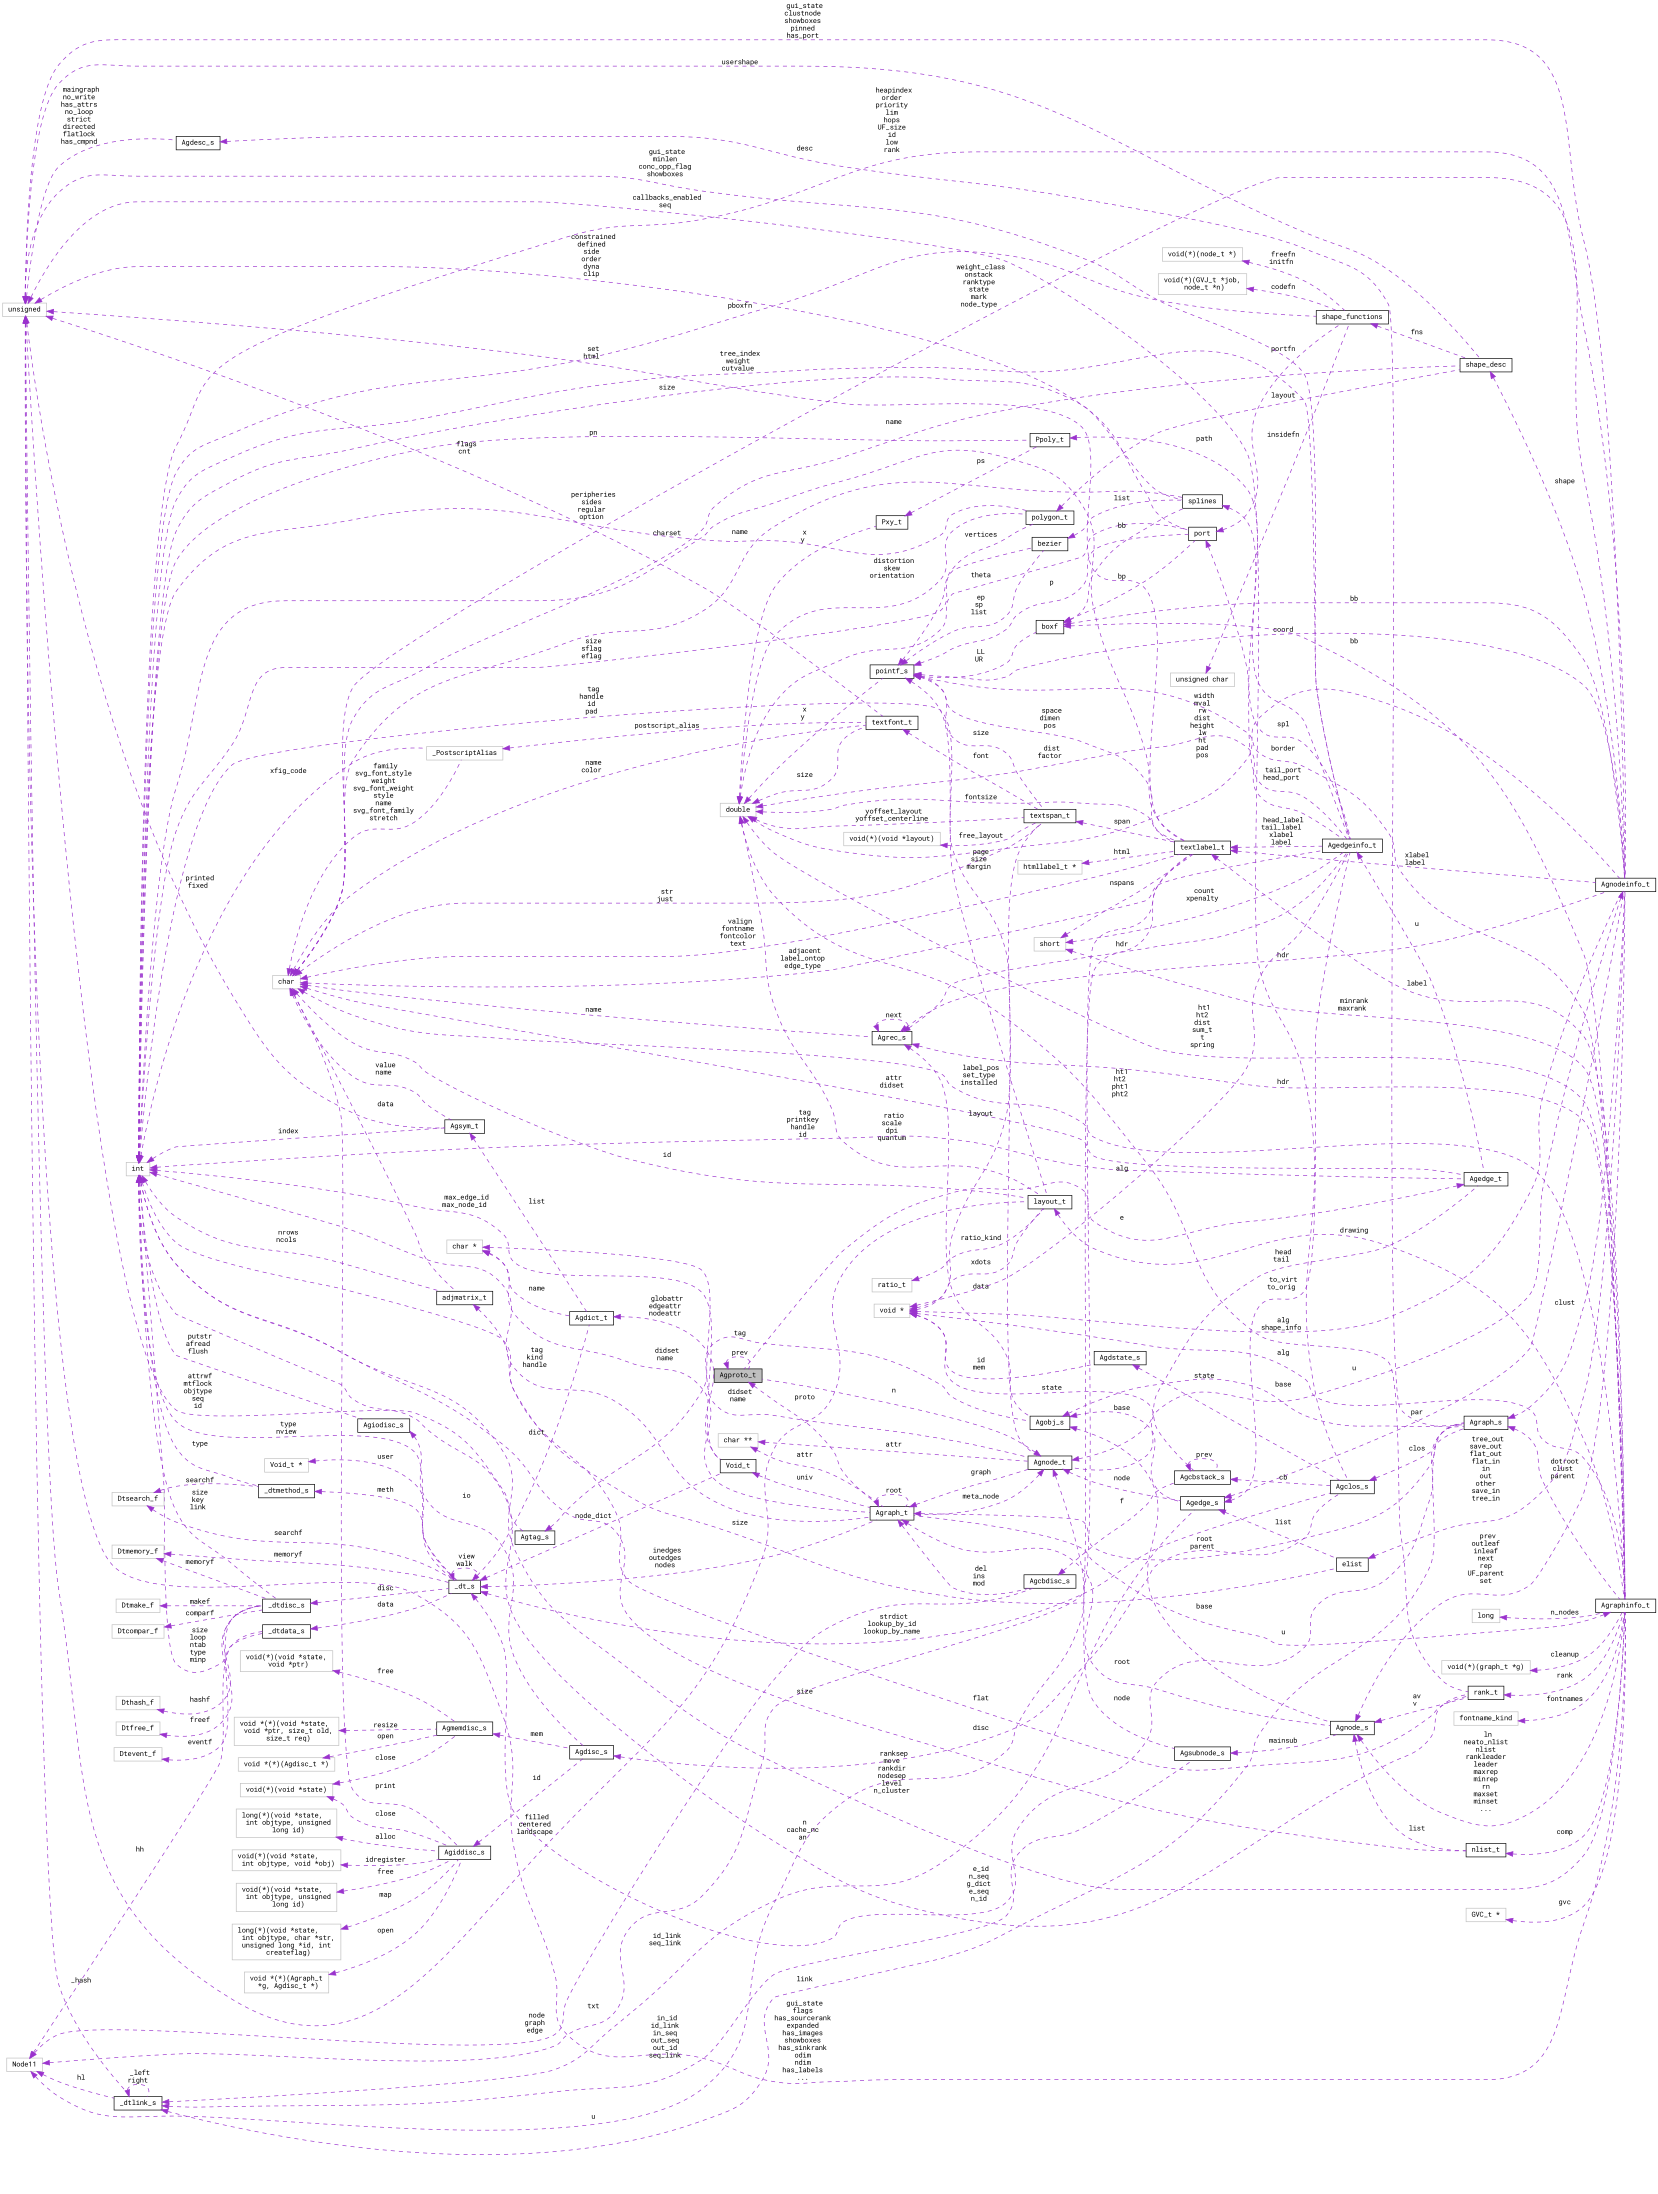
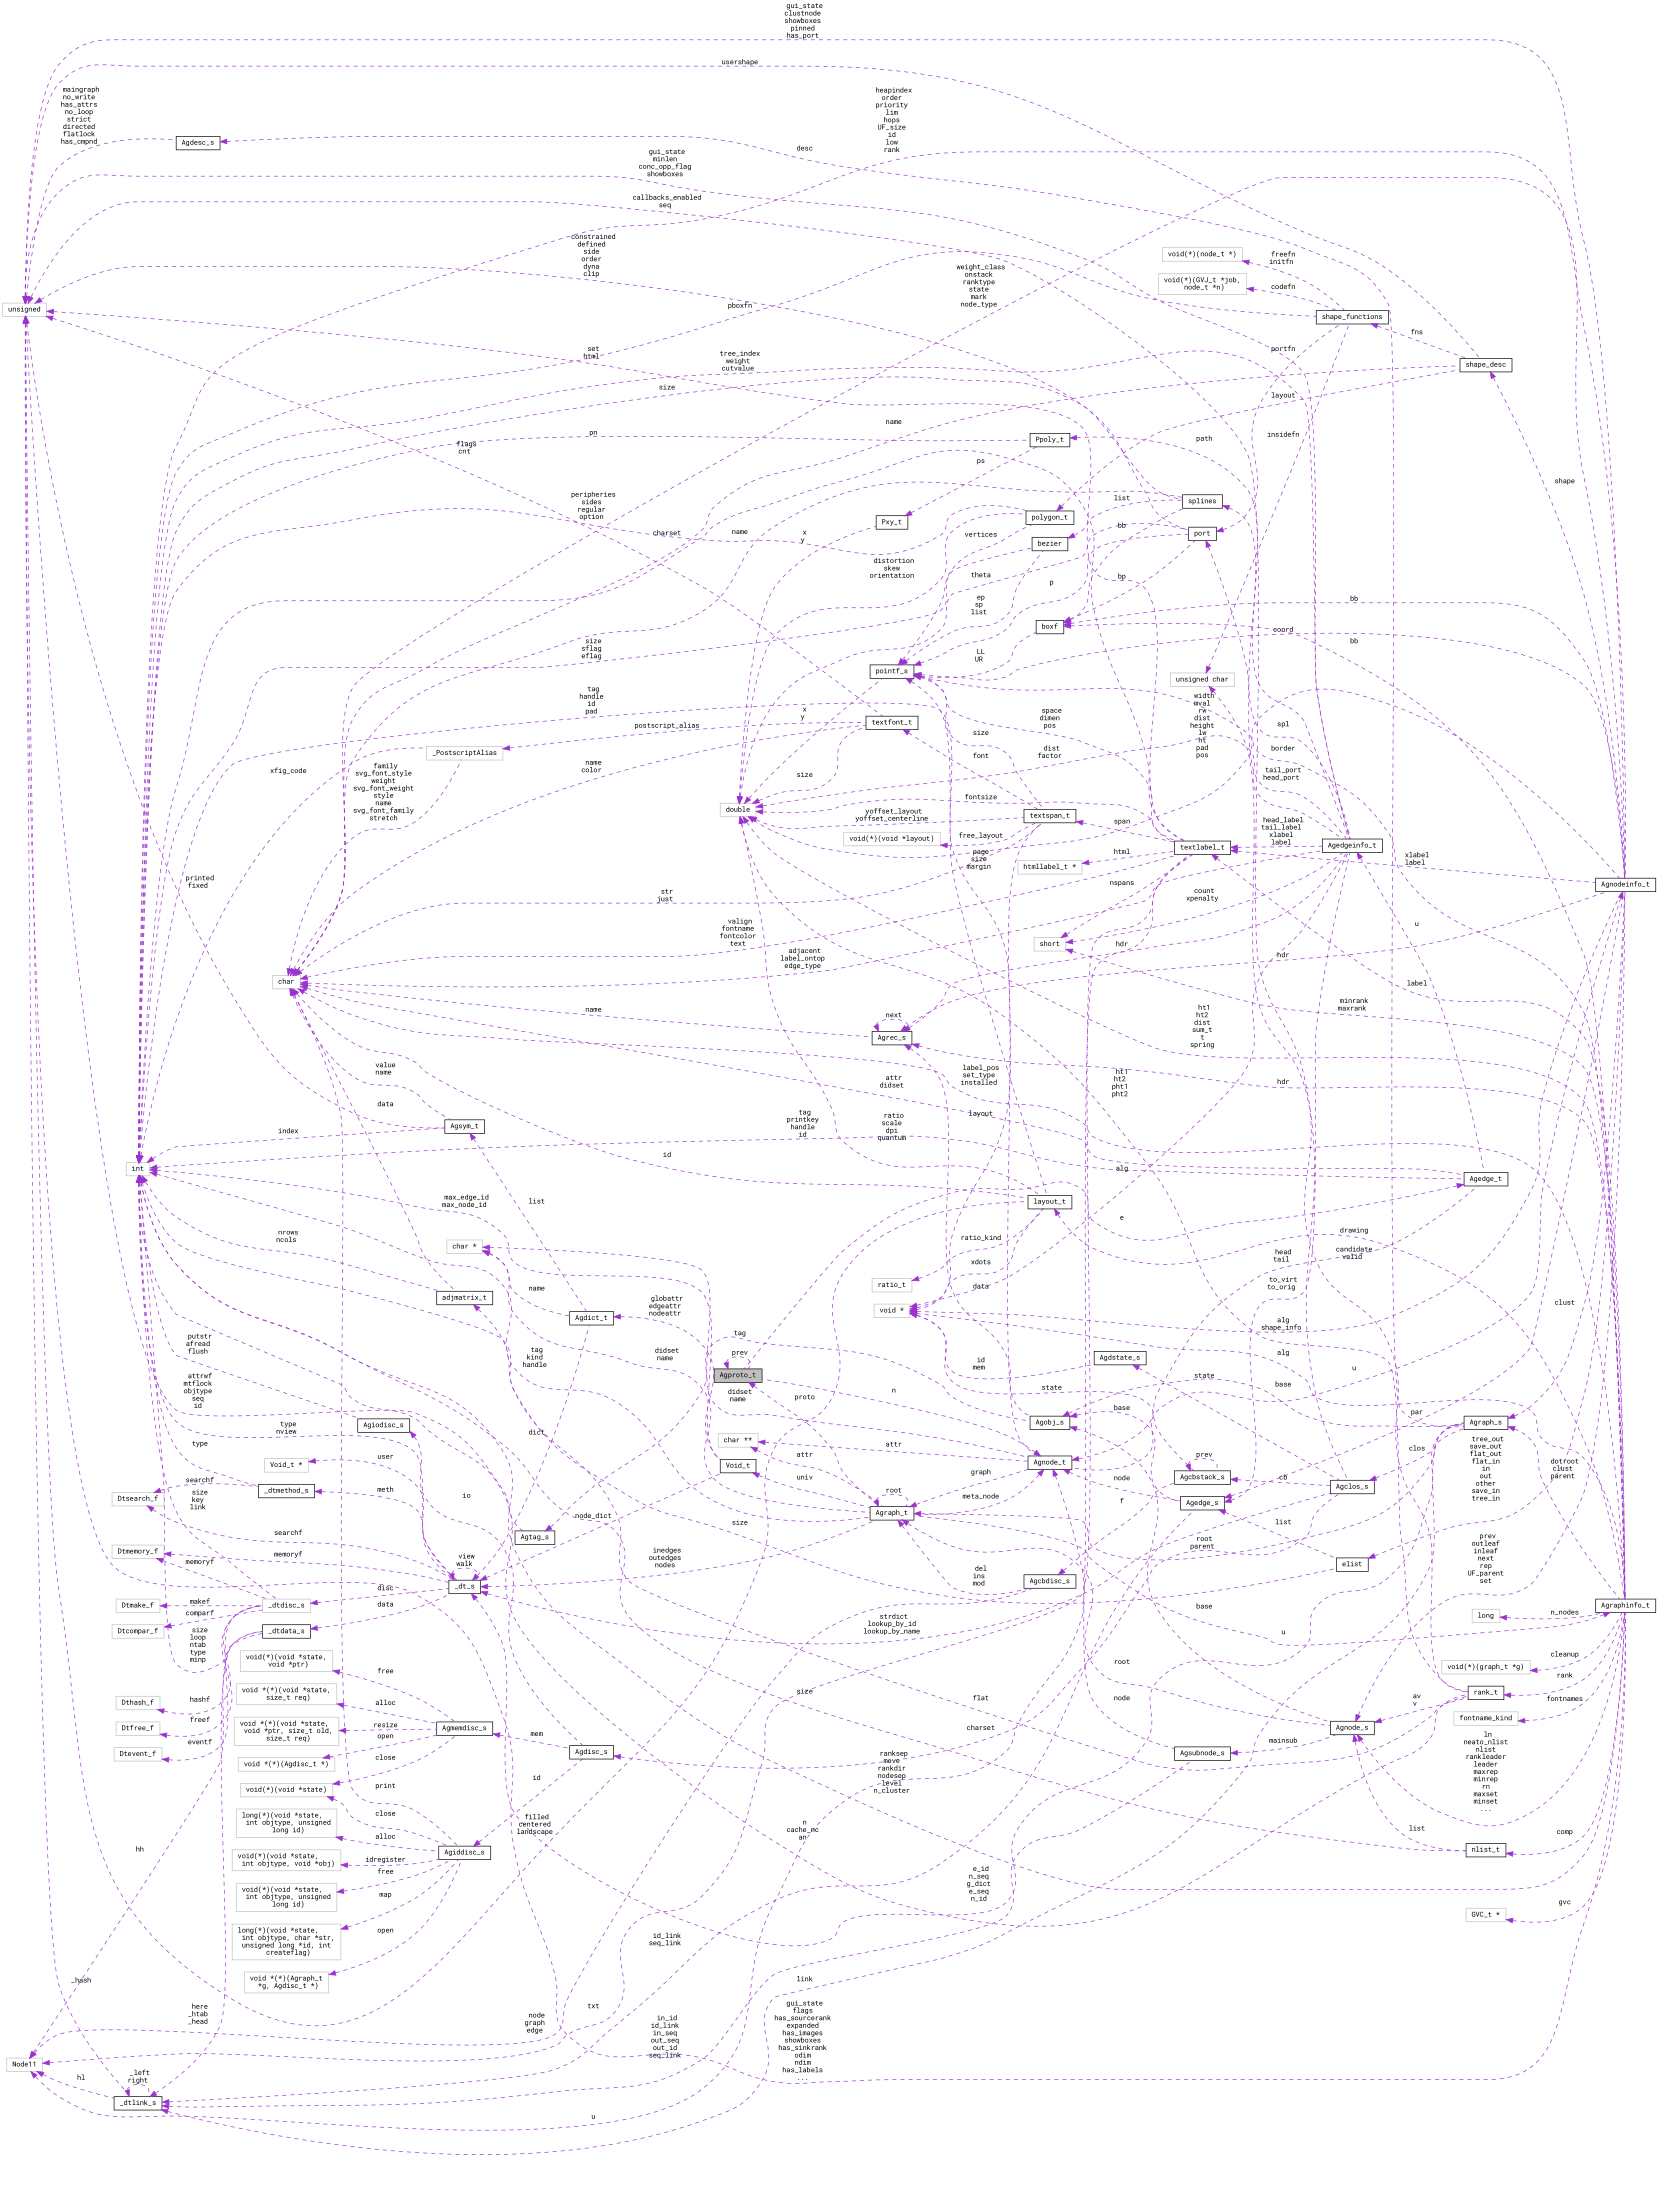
edge "rank_t" -> "unsigned char": added, label "candidate valid"
node "_dtdisc_s": color black -> grey75
node "void *(*)(void *state, size_t req)": added
edge "Agclos_s" -> "Agdisc_s": label " disc" -> " charset"
edge "_dtdata_s" -> "_dtlink_s": added, label "here _htab _head"
